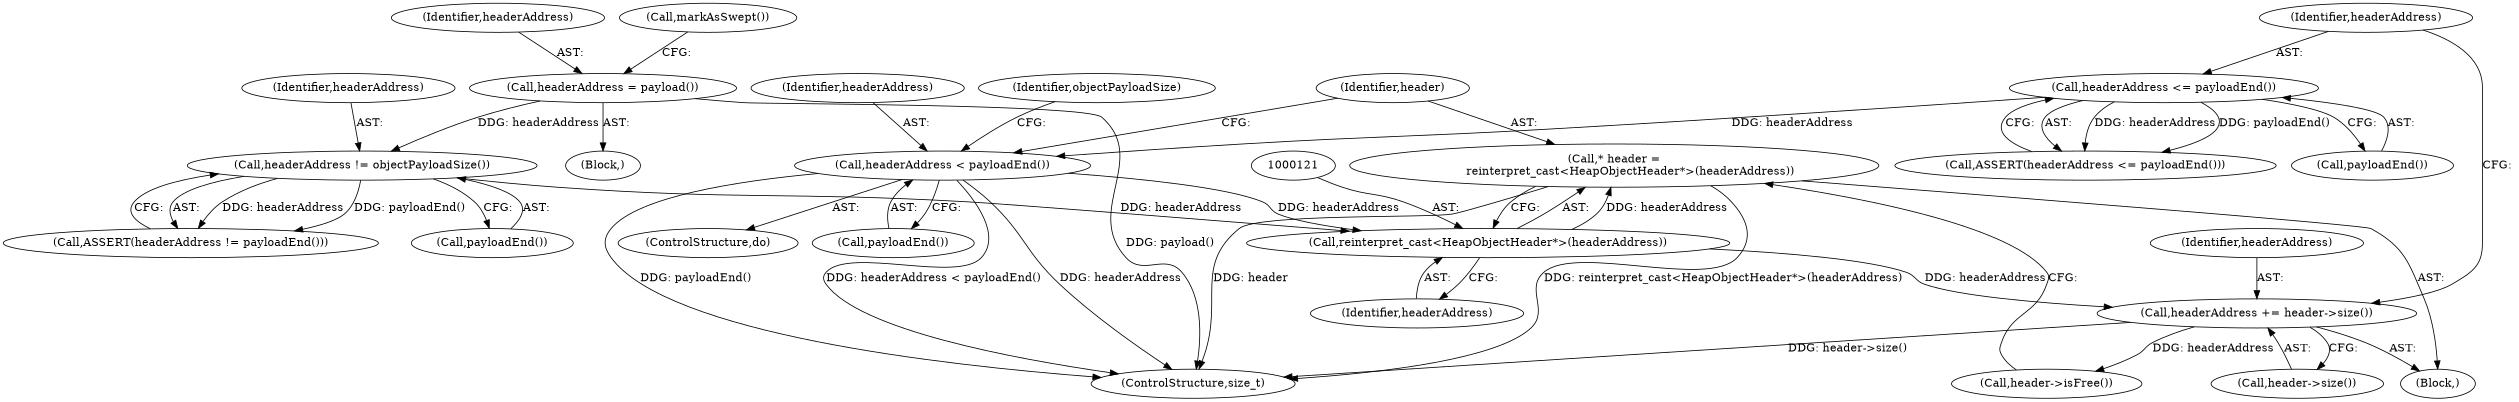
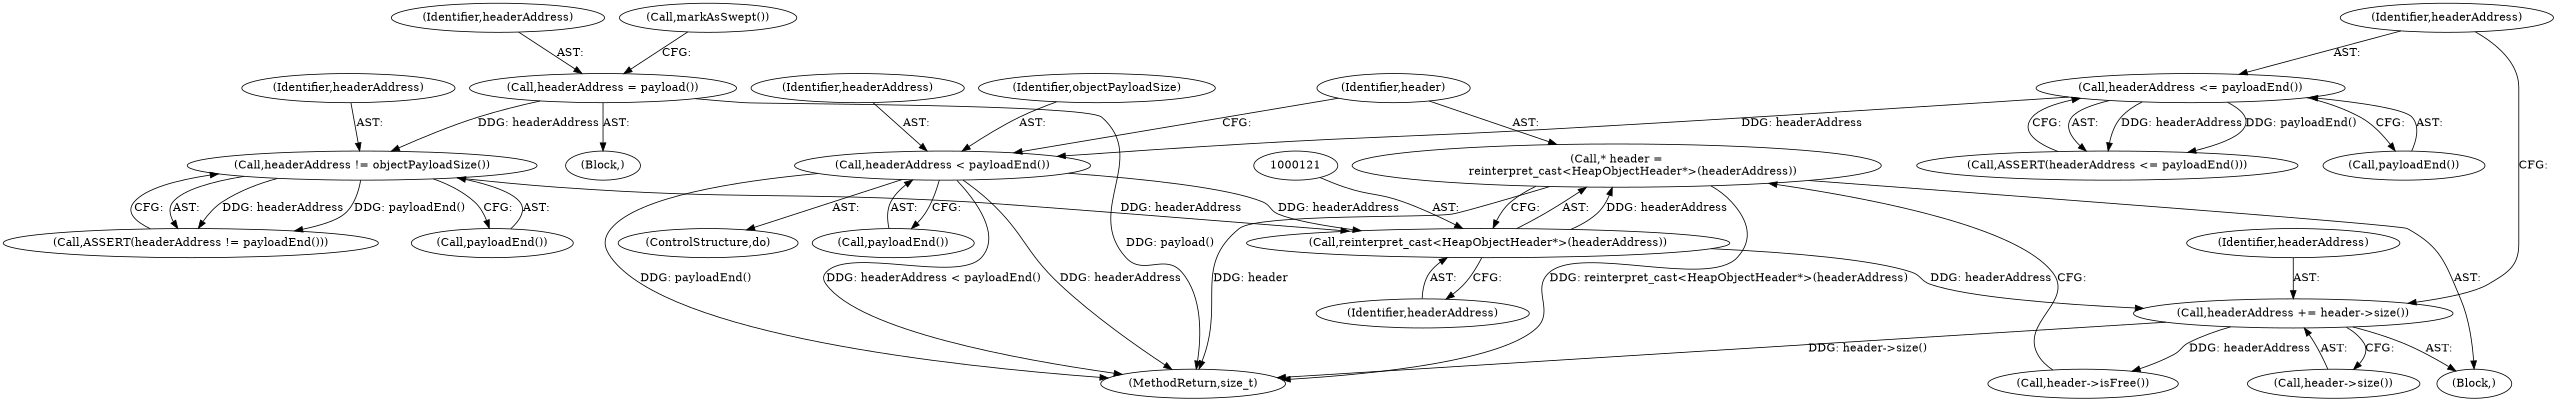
edge "(Identifier,objectPayloadSize)" -> "(Call,headerAddress < payloadEnd())": label "CFG: " -> "AST: "
node "(ControlStructure,size_t)": label "(ControlStructure,size_t)" -> "(MethodReturn,size_t)"
